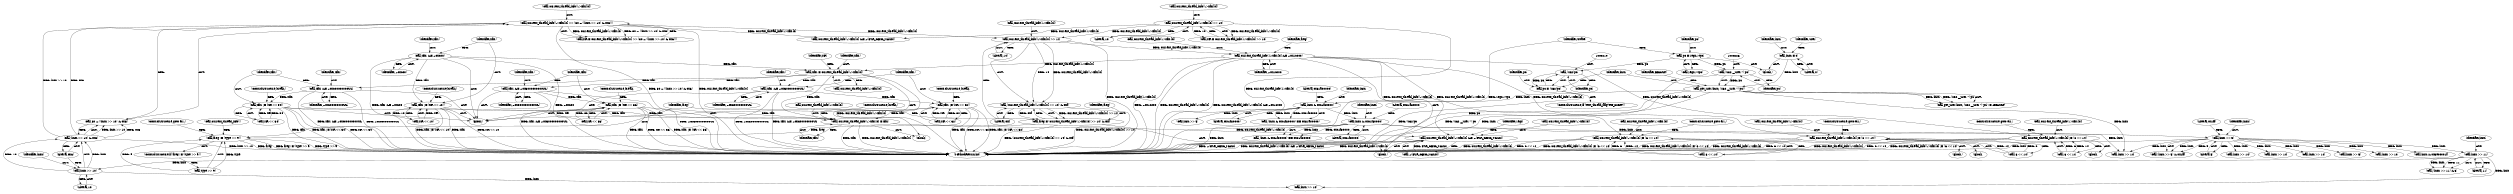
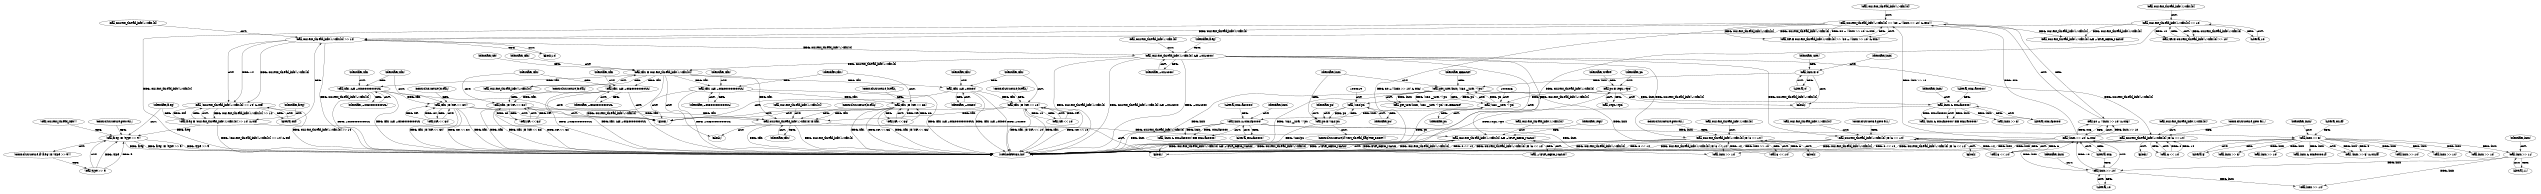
node "(Literal,14)": label "(Literal,14)" -> "(Block,14)"
edge "(Call,xfsr &= ~0xc00)" -> "(Call,xfsr = current_thread_info()->xfsr[0])": reversed
edge "(Call,get_user(insn, (u32 __user *) pc))" -> "(Call,(u32 __user *) pc)": added, label "CFG:"
edge "(Identifier,tstate)" -> "(MethodReturn,int)": now "(Call,pc = regs->tpc)" -> "(MethodReturn,int)"
node "(Call,(insn >> 11) & 3)": removed
